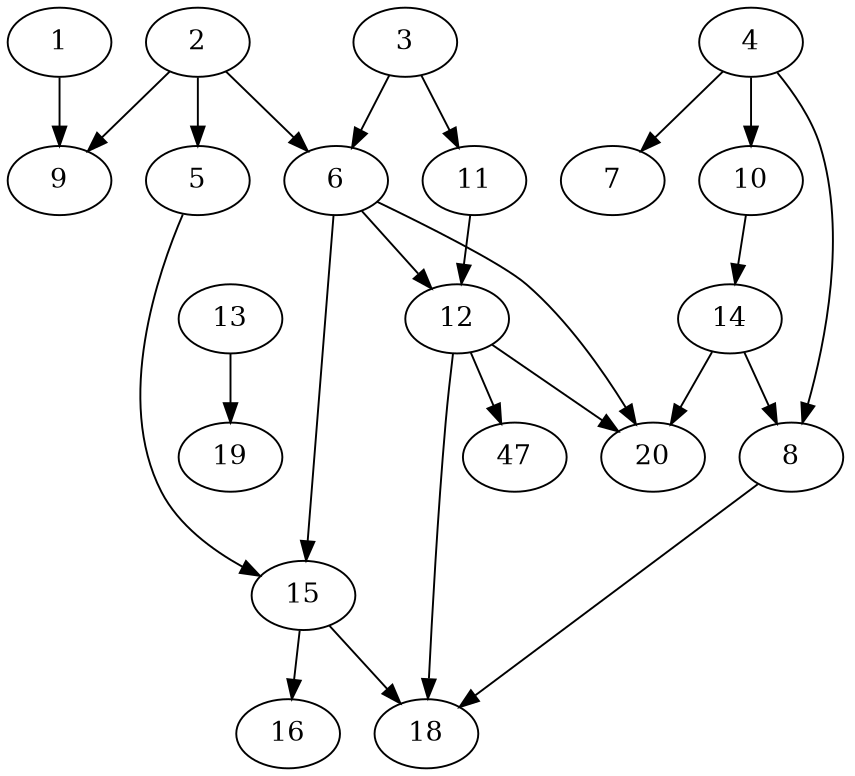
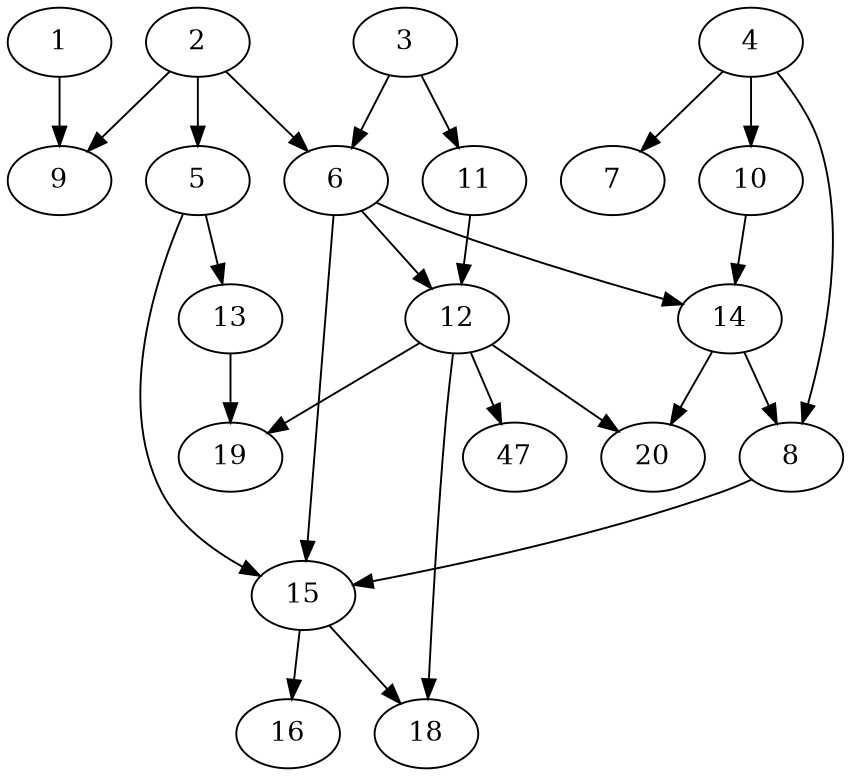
edge "5" -> "13": added
edge "6" -> "20": now "6" -> "14"
edge "12" -> "19": added
edge "8" -> "18": now "8" -> "15"
